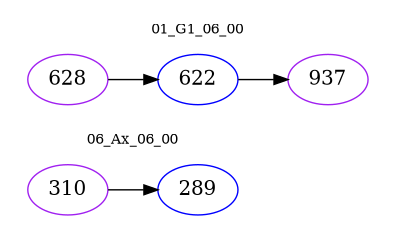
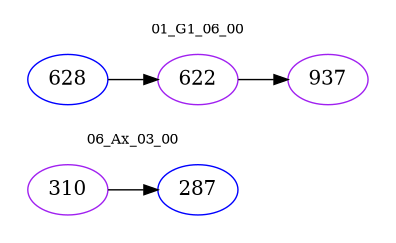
node "628": color purple -> blue
node "622": color blue -> purple
cluster "06_Ax_06_00": label "06_Ax_06_00" -> "06_Ax_03_00"
node "289": label "289" -> "287"
